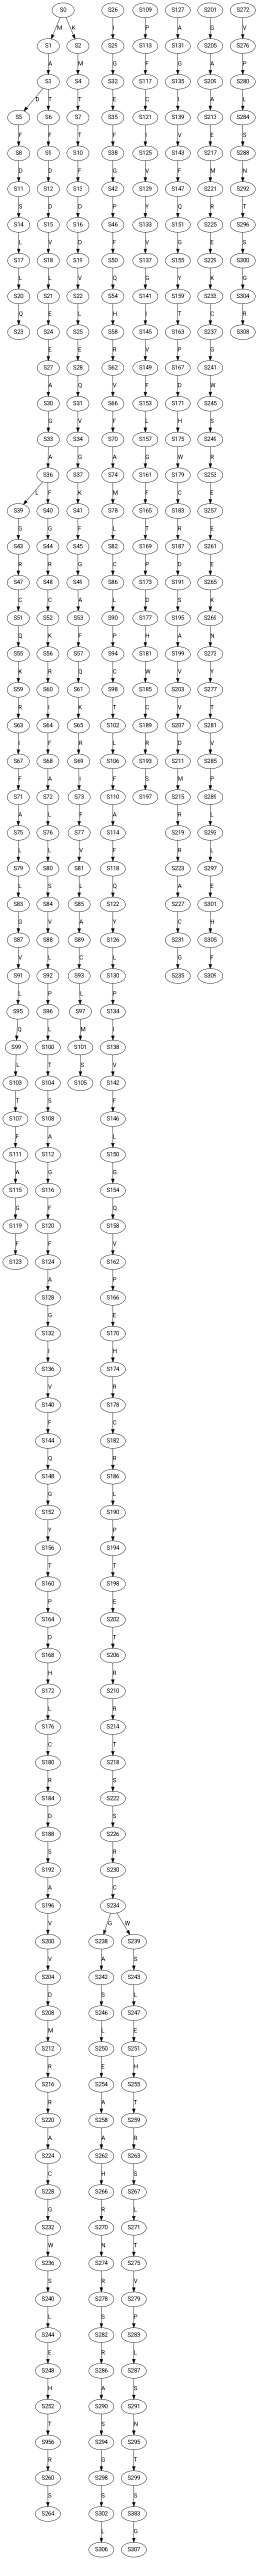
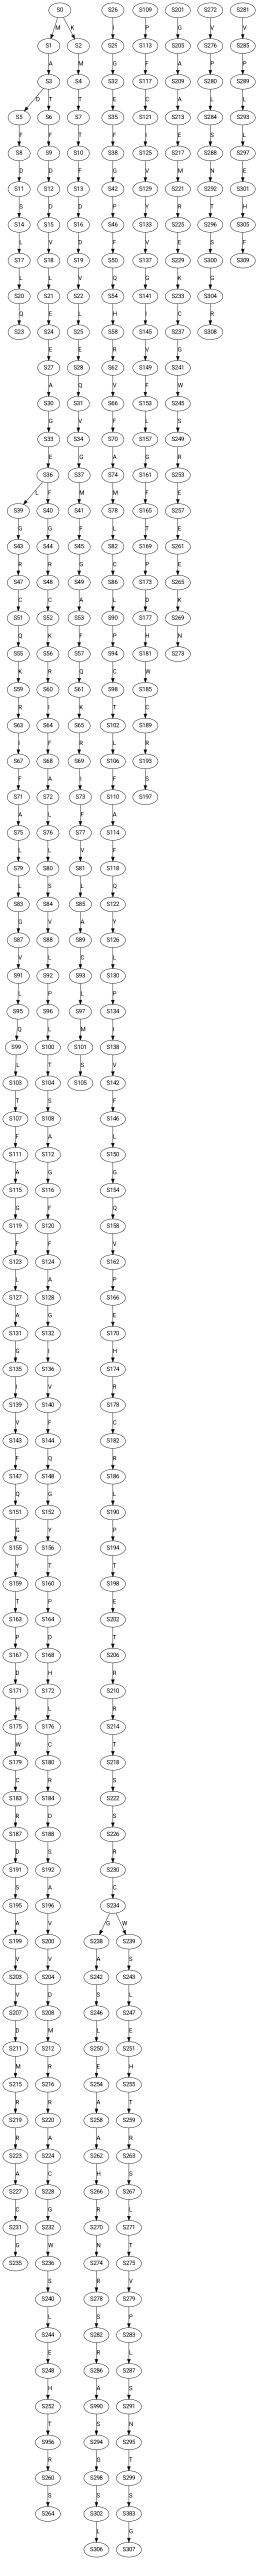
edge "S33" -> "S36": label "A" -> "E"
edge "S37" -> "S41": label "K" -> "M"
node "S277": removed
edge "S123" -> "S127": added, label "L"
node "S290": label "S290" -> "S990"
